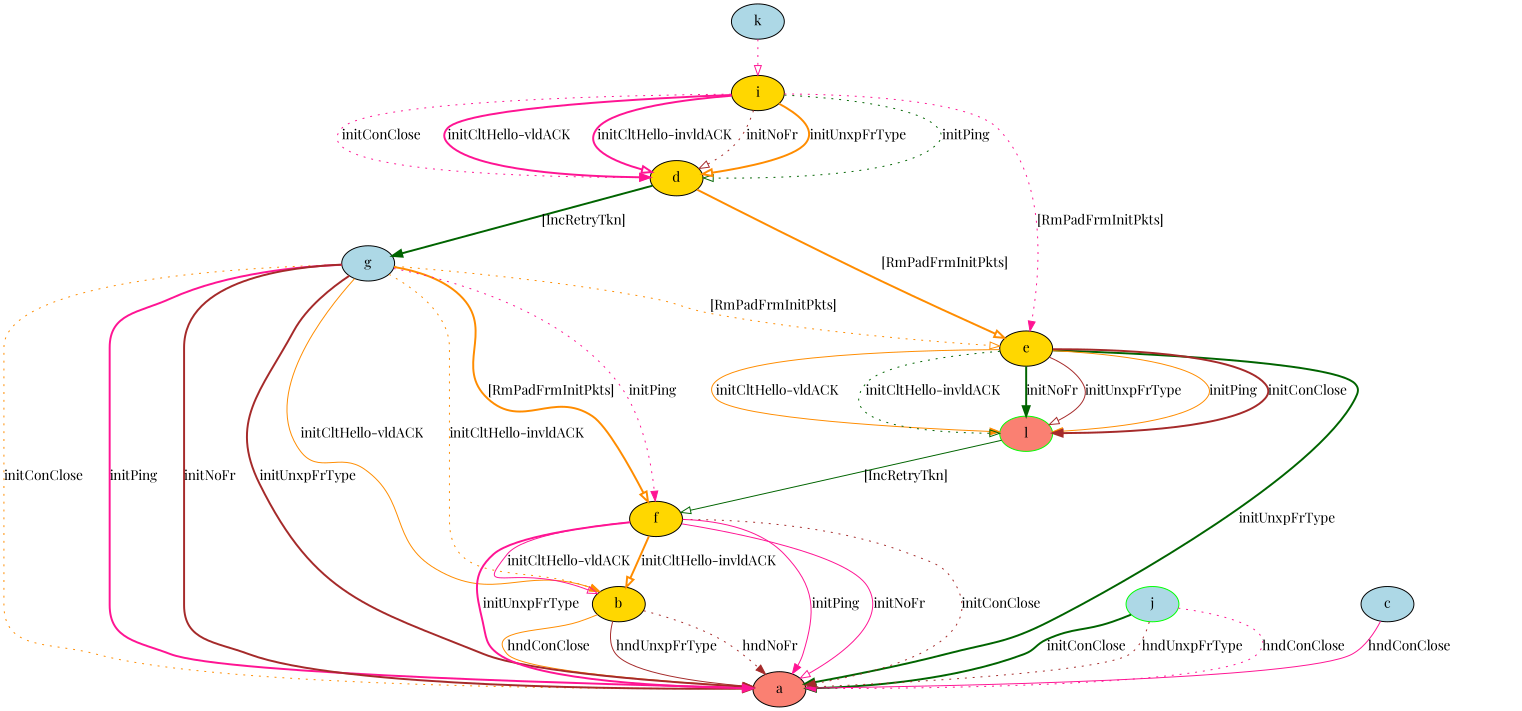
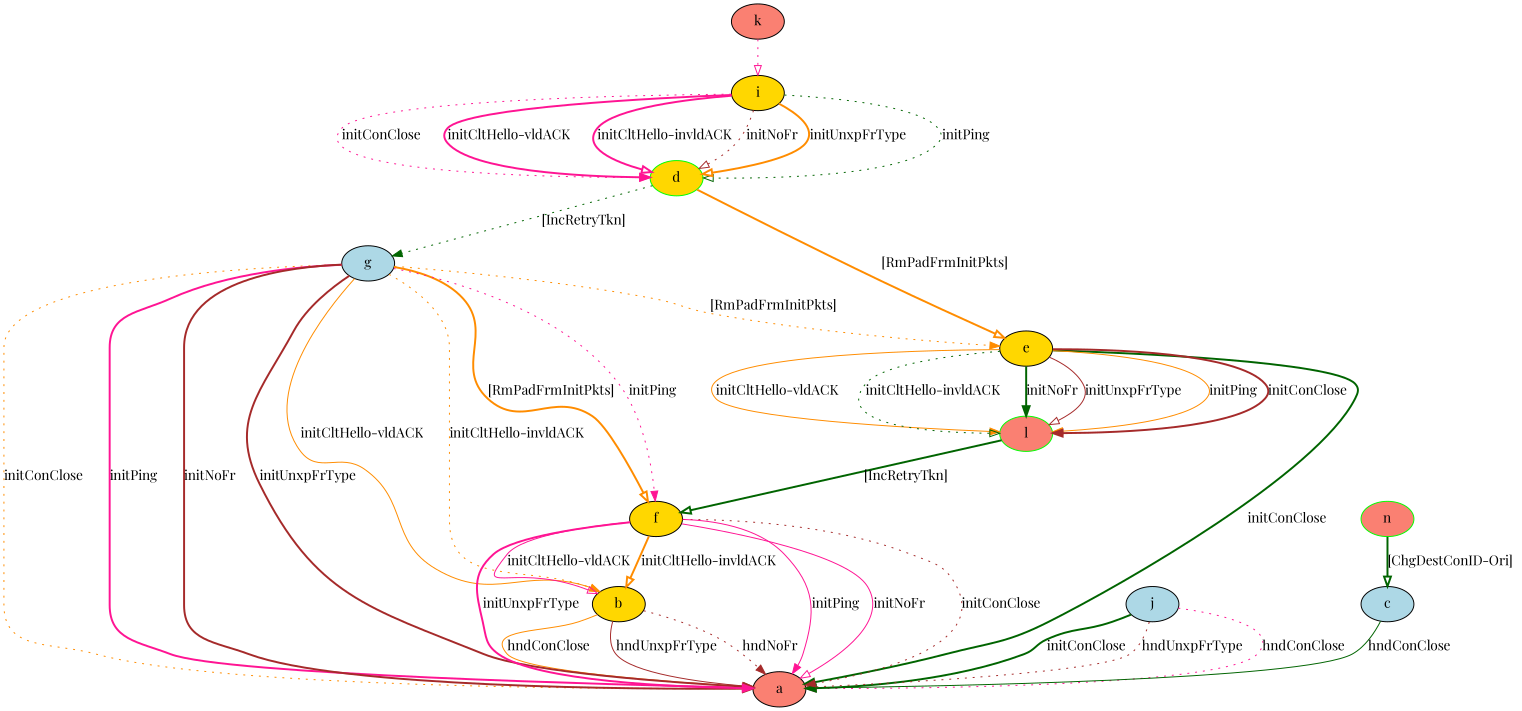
node "k": fillcolor lightblue -> salmon
edge "i" -> "e": removed, label "[RmPadFrmInitPkts]"
node "d": color black -> green
edge "d" -> "g": style bold -> dotted
edge "g" -> "e": arrowhead onormal -> normal
edge "l" -> "f": style solid -> bold
edge "e" -> "a": label "initUnxpFrType " -> "initConClose "
node "n": added
node "j": color green -> black
edge "c" -> "a": color deeppink -> darkgreen
